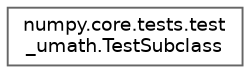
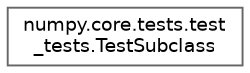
node "numpy.core.tests.test _umath.TestSubclass": label "numpy.core.tests.test _umath.TestSubclass" -> "numpy.core.tests.test _tests.TestSubclass"
